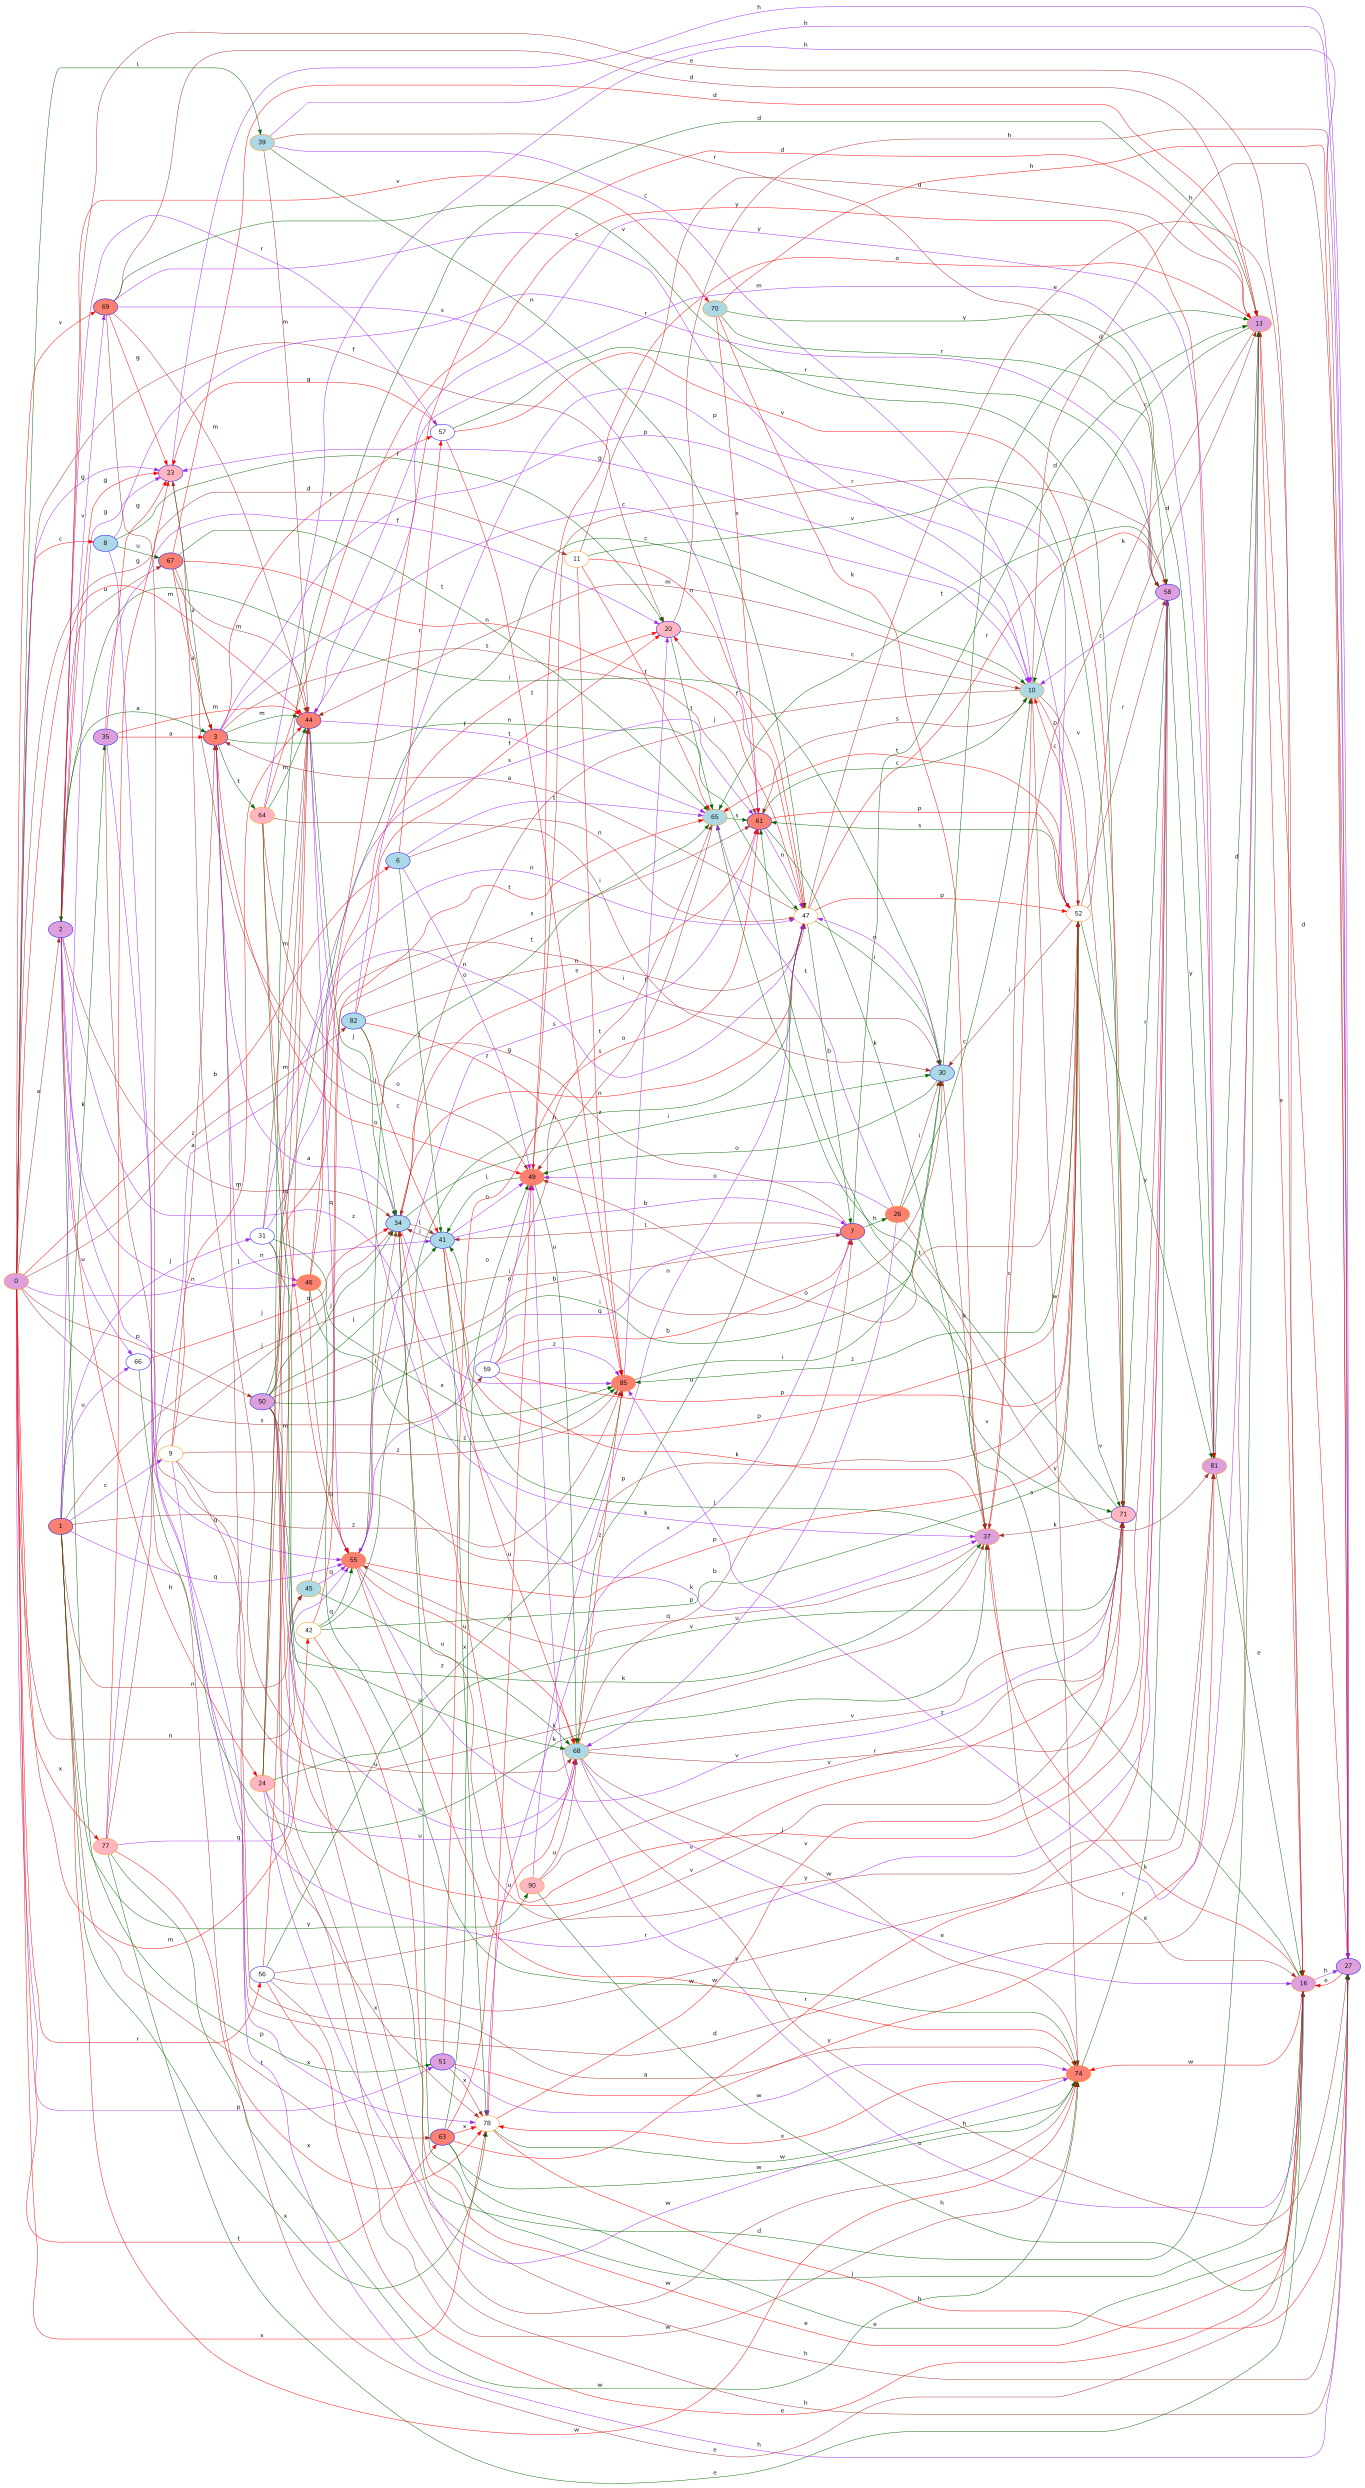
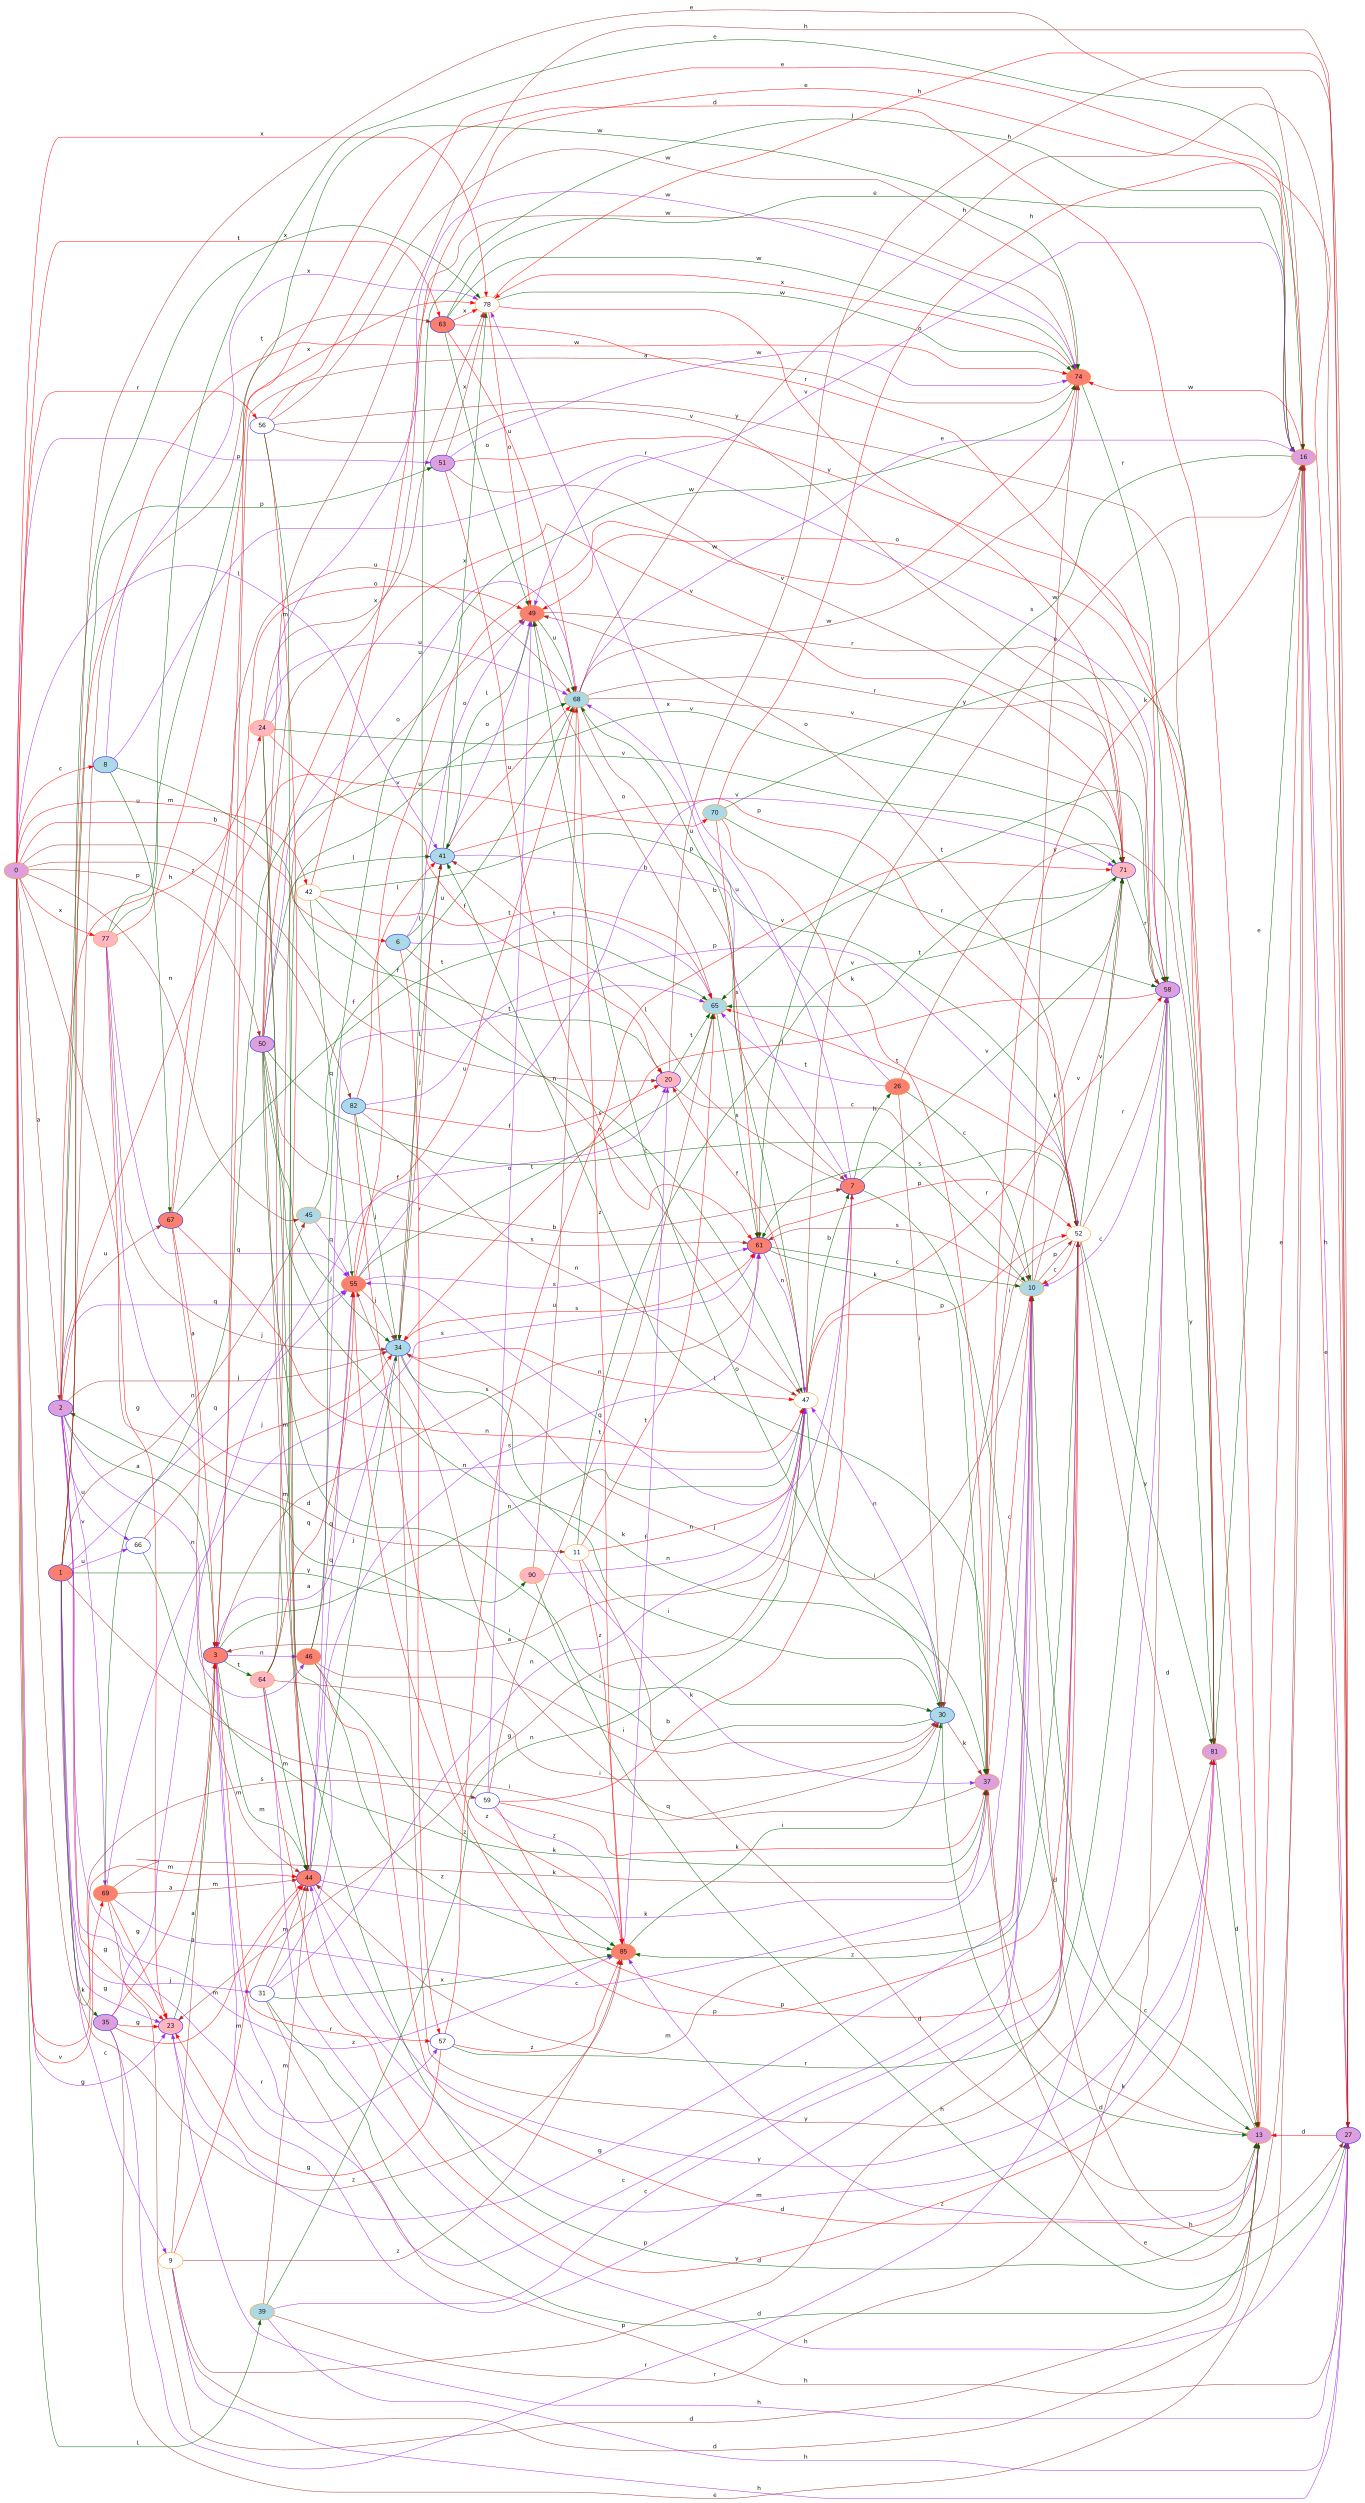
node "69": color blue -> darkorange
edge "82" -> "41": label "c" -> "l"
edge "26" -> "49": removed, label "o"
edge "90" -> "71": now "51" -> "71"
